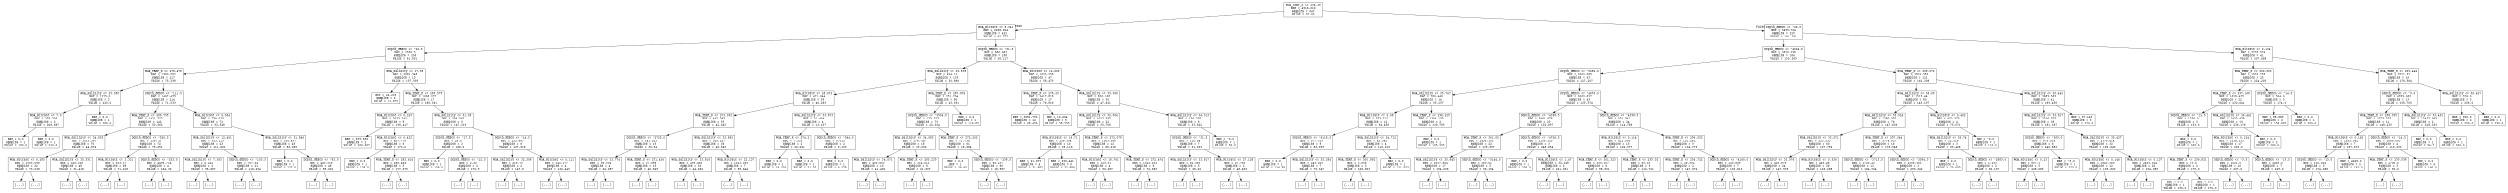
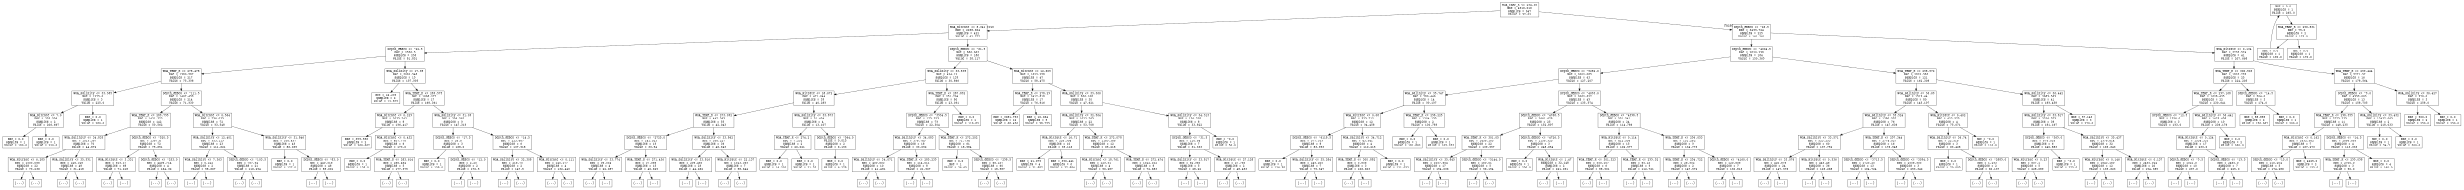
edge "Depth_GEBCO <= -12.5 mse = 1356.0 samples = 3 value = 193.0" -> "mse = 0.0 samples = 1 value = 265.0": now "mse = 0.0 samples = 1 value = 190.0" -> "mse = 0.0 samples = 1 value = 265.0"
node "Depth_GEBCO <= -564.0 mse = 0.015 samples = 2 value = 6.193": label "Depth_GEBCO <= -564.0 mse = 0.015 samples = 2 value = 6.193" -> "Depth_GEBCO <= -564.0 value = 0.015 samples = 2 value = 6.193"
node "mse = 0.0 samples = 1 value = 181.862": added
